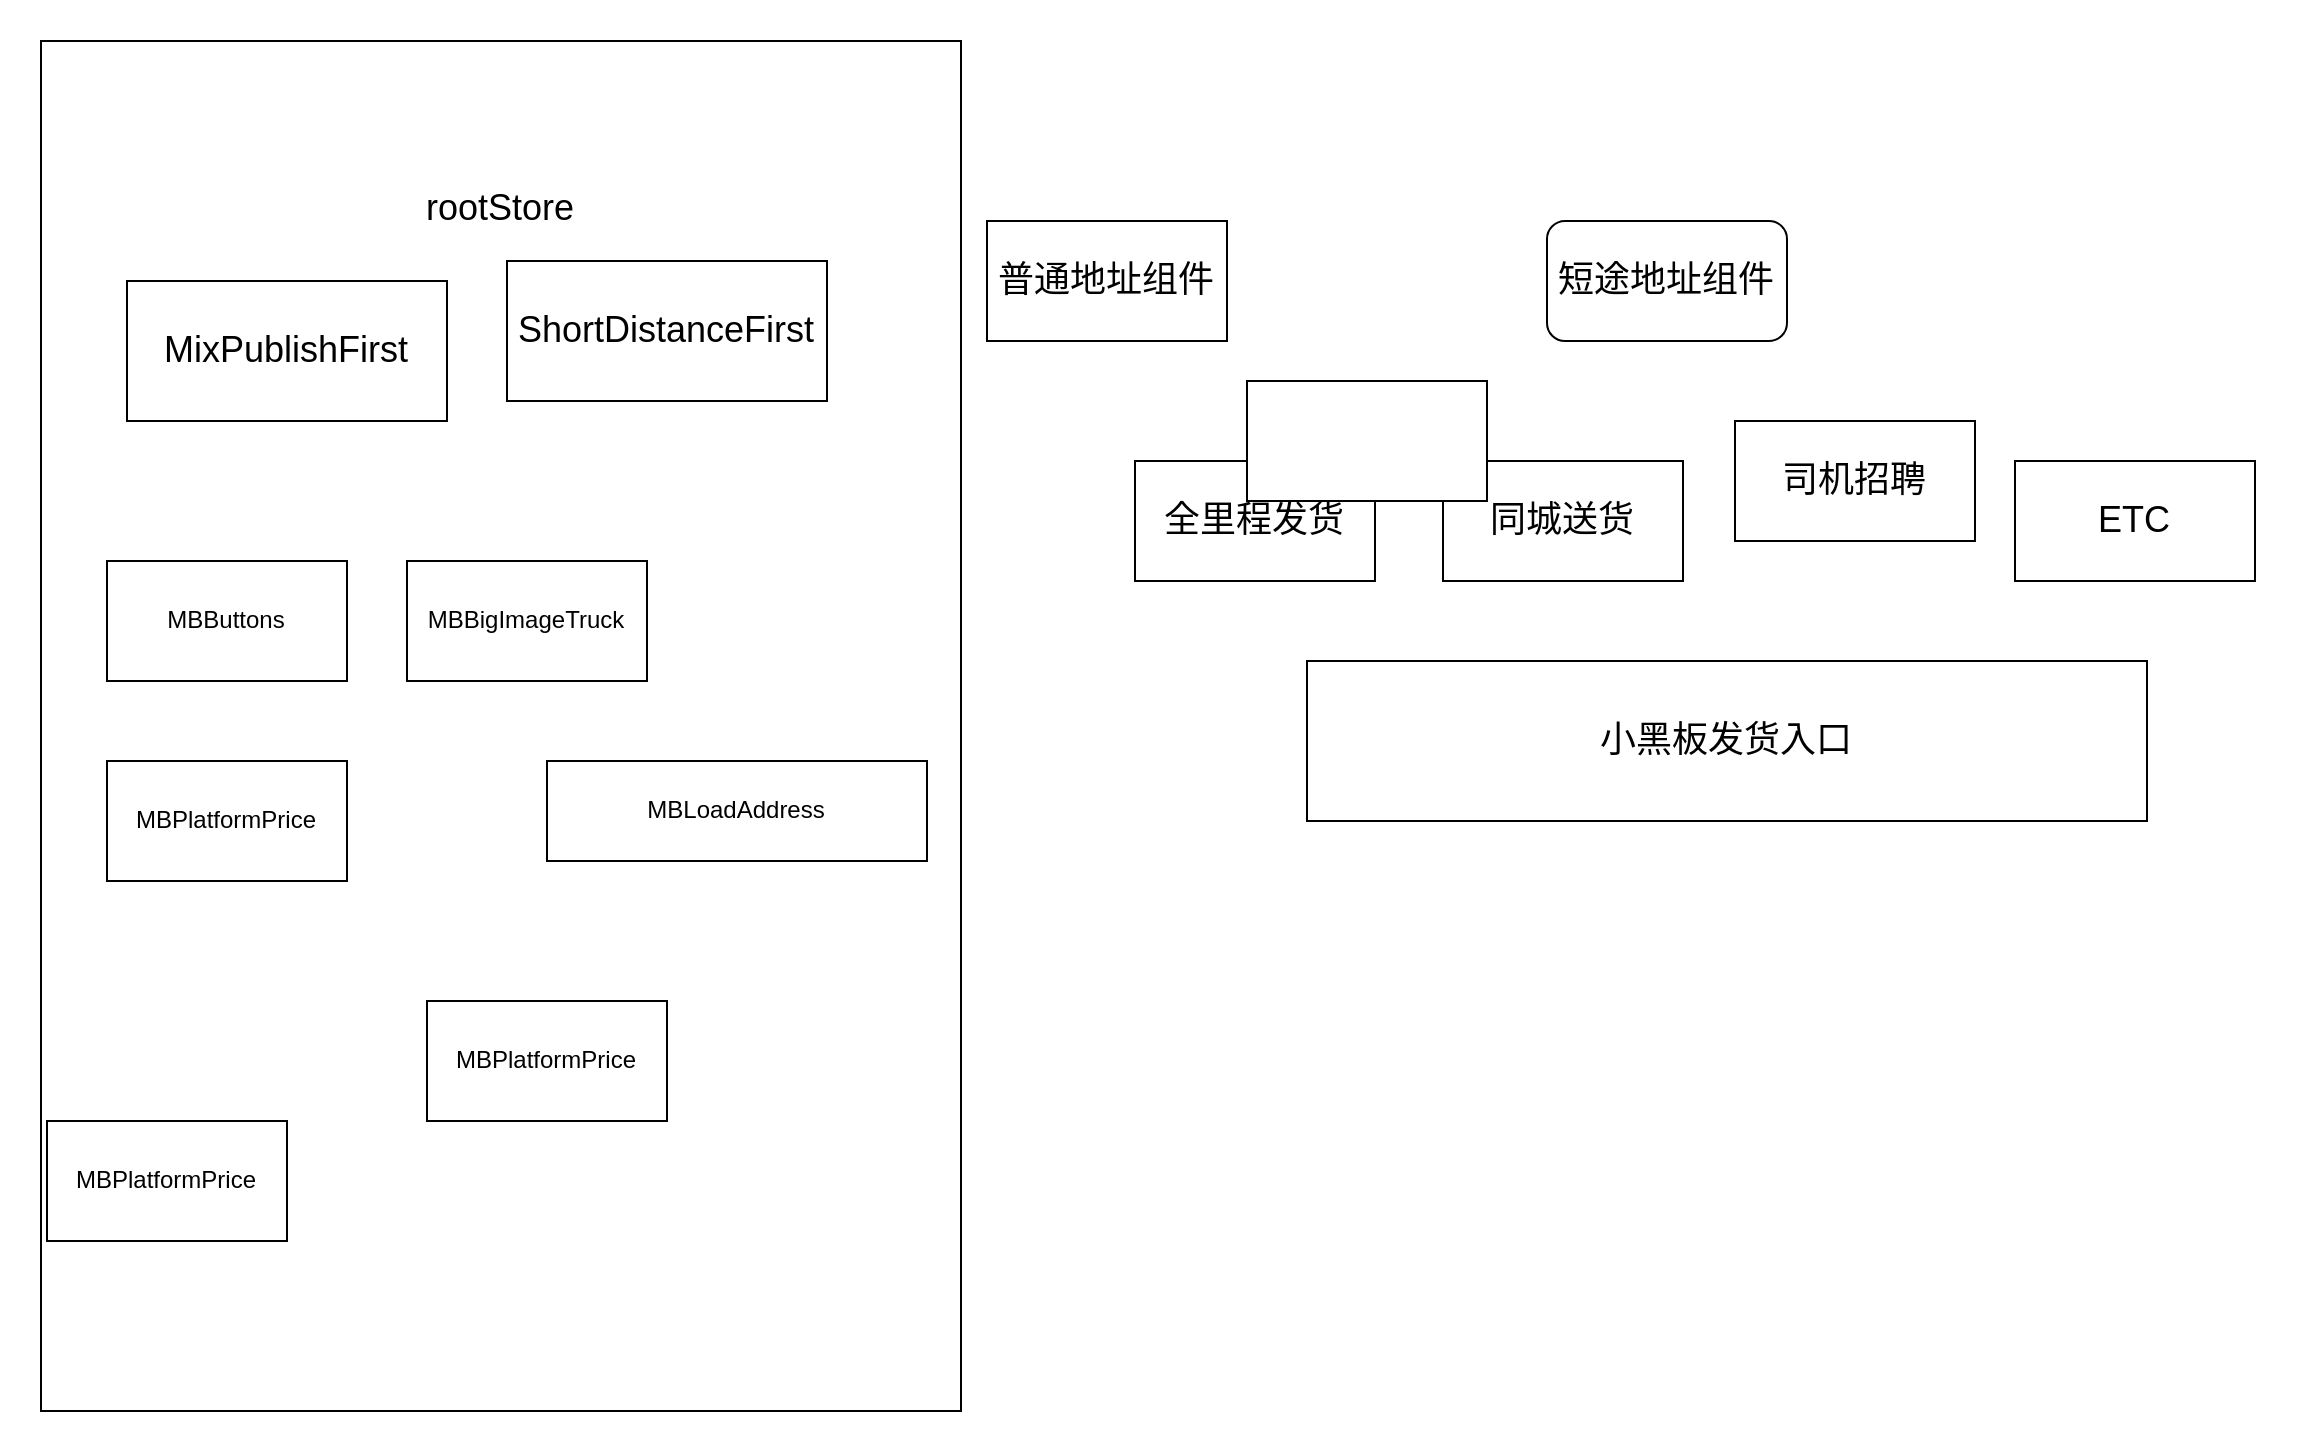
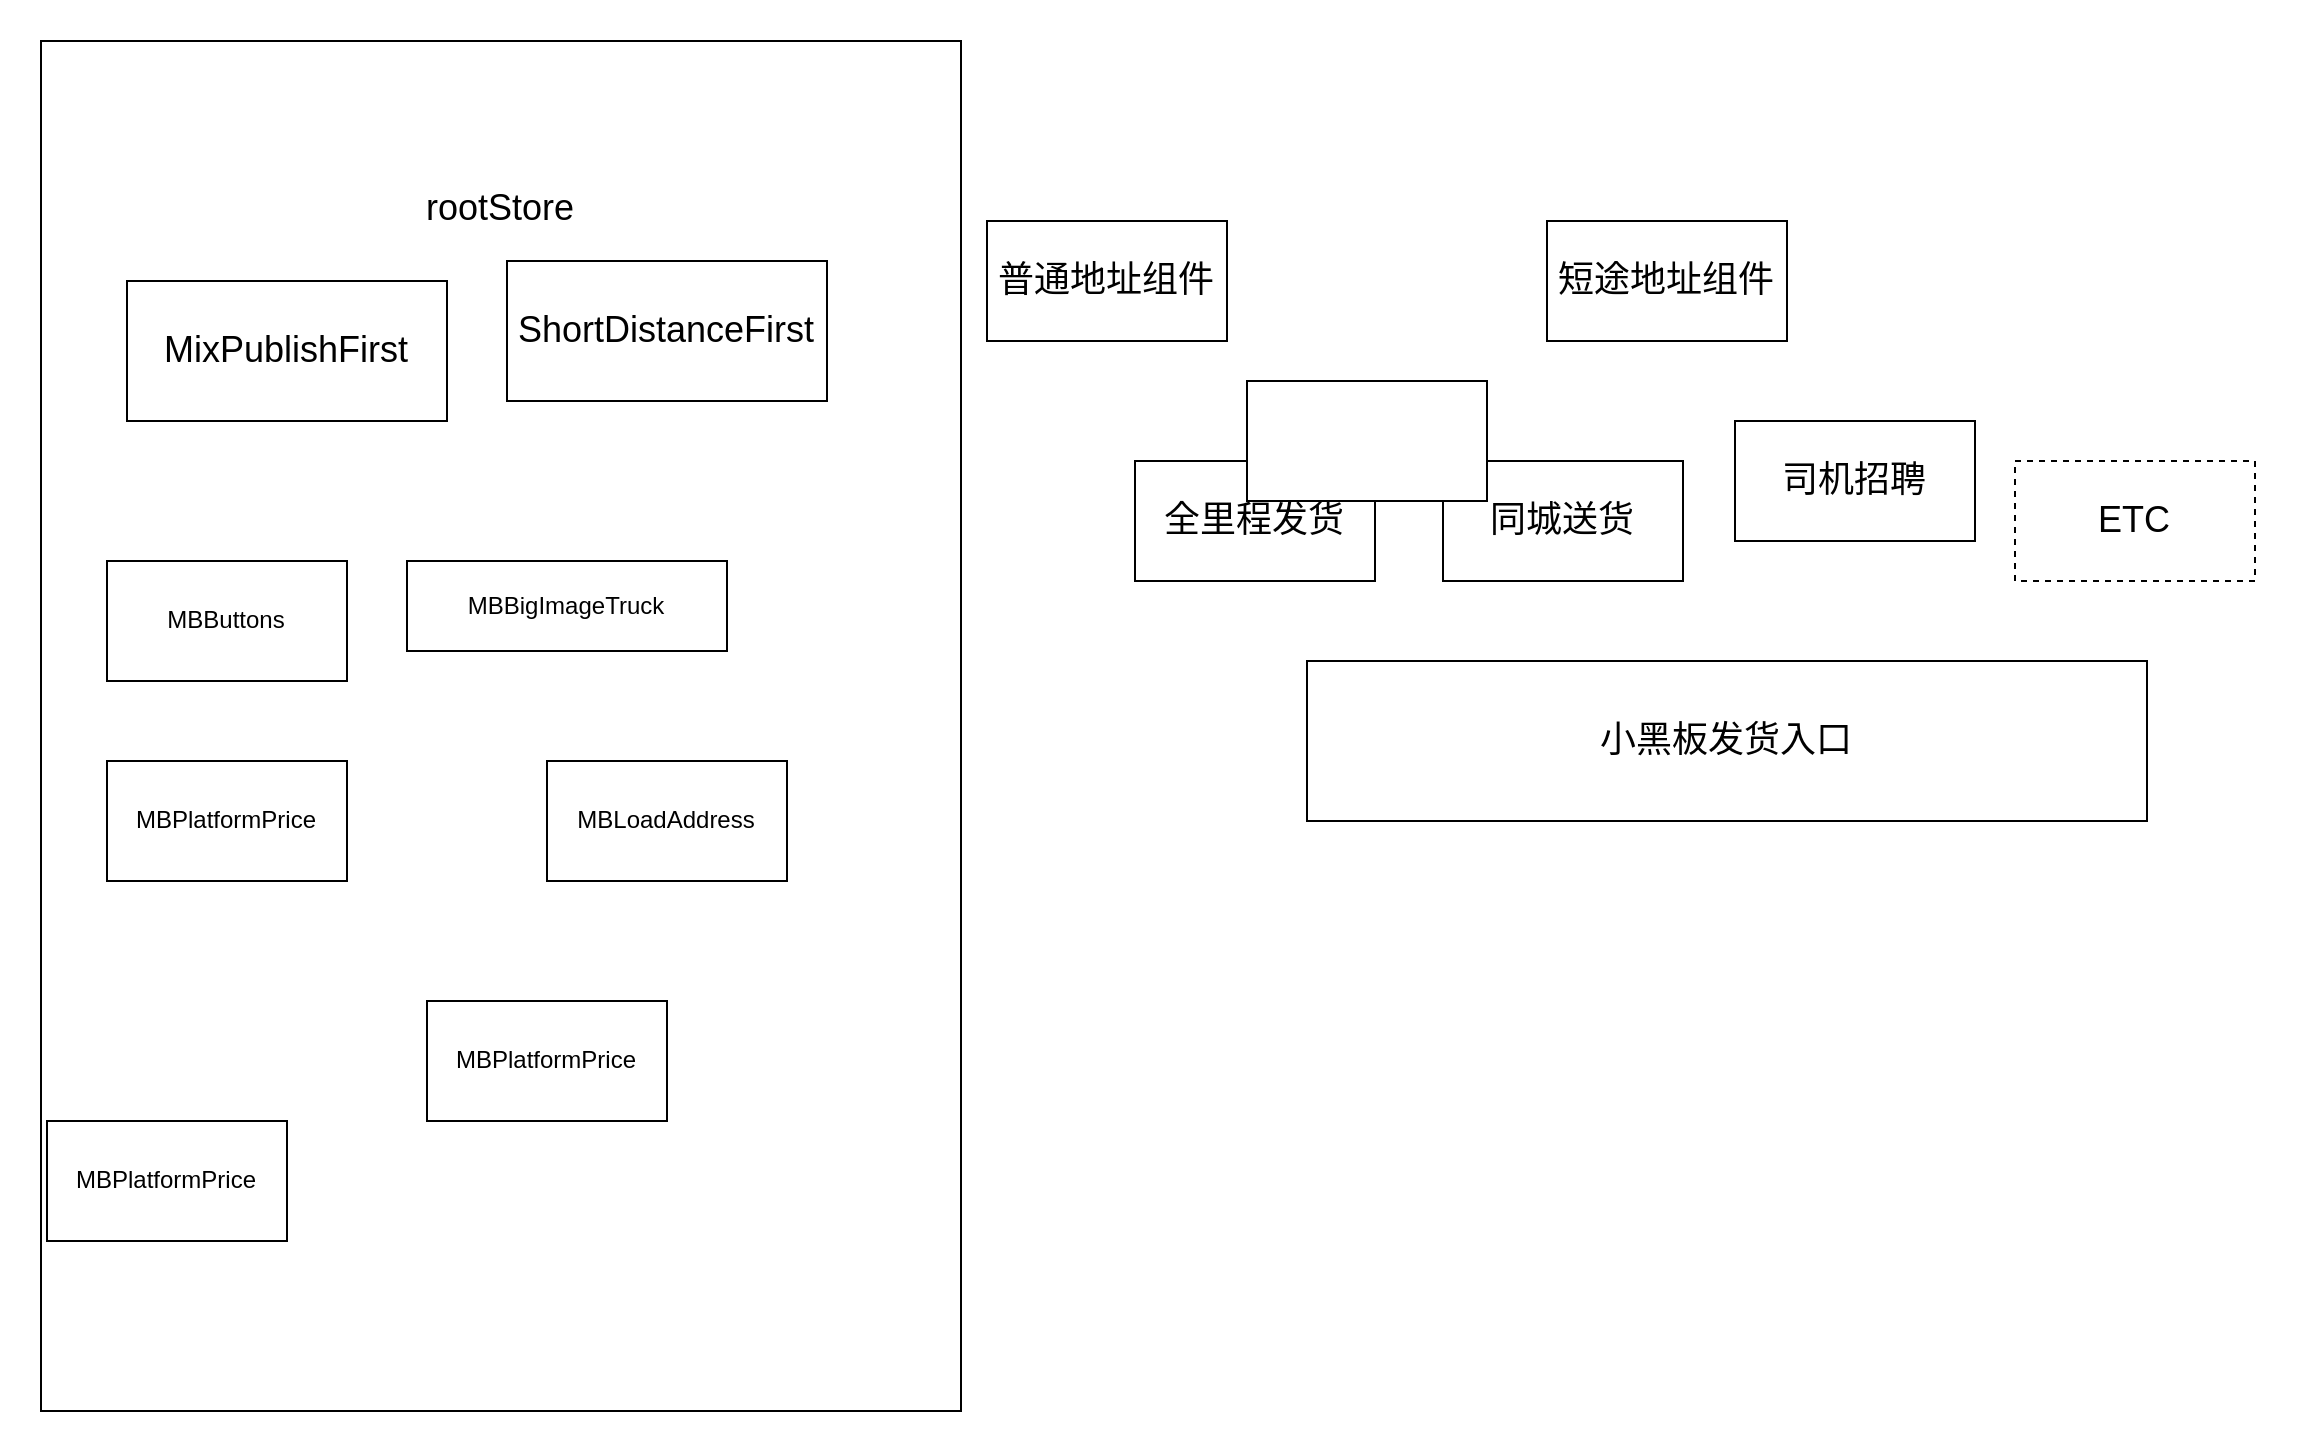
node "短途地址组件": shape rounded rectangle -> rectangle
node "ETC": style solid -> dashed
node "MBBigImageTruck": size 240x120 -> 320x90
node "MBLoadAddress": size 380x100 -> 240x120
